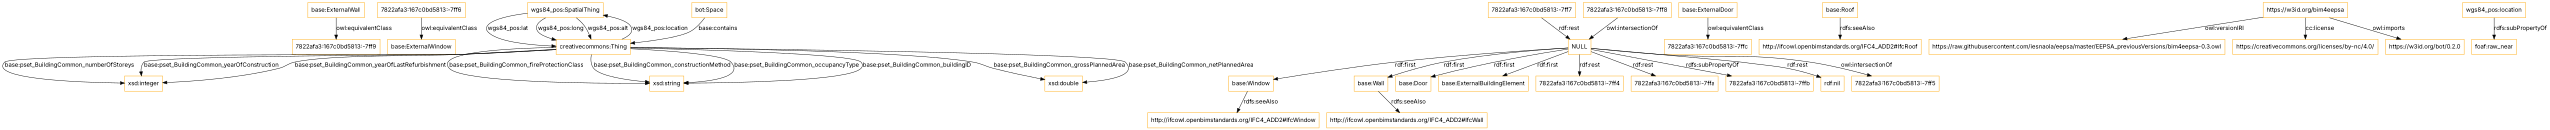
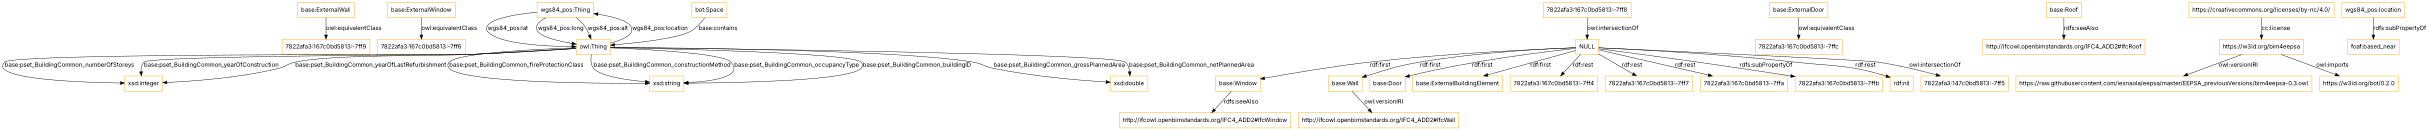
node "wgs84_pos:SpatialThing": label "wgs84_pos:SpatialThing" -> "wgs84_pos:Thing"
edge "7822afa3:167c0bd5813:-7ff6" -> "base:ExternalWindow": reversed
edge "https://w3id.org/bim4eepsa" -> "https://creativecommons.org/licenses/by-nc/4.0/": reversed
edge "7822afa3:167c0bd5813:-7ff7" -> "NULL": reversed
node "creativecommons:Thing": label "creativecommons:Thing" -> "owl:Thing"
node "foaf:raw_near": label "foaf:raw_near" -> "foaf:based_near"
node "7822afa3:167c0bd5813:-7ff5": label "7822afa3:167c0bd5813:-7ff5" -> "7822afa3:147c0bd5813:-7ff5"
edge "base:Wall" -> "http://ifcowl.openbimstandards.org/IFC4_ADD2#IfcWall": label "rdfs:seeAlso" -> "owl:versionIRI"
